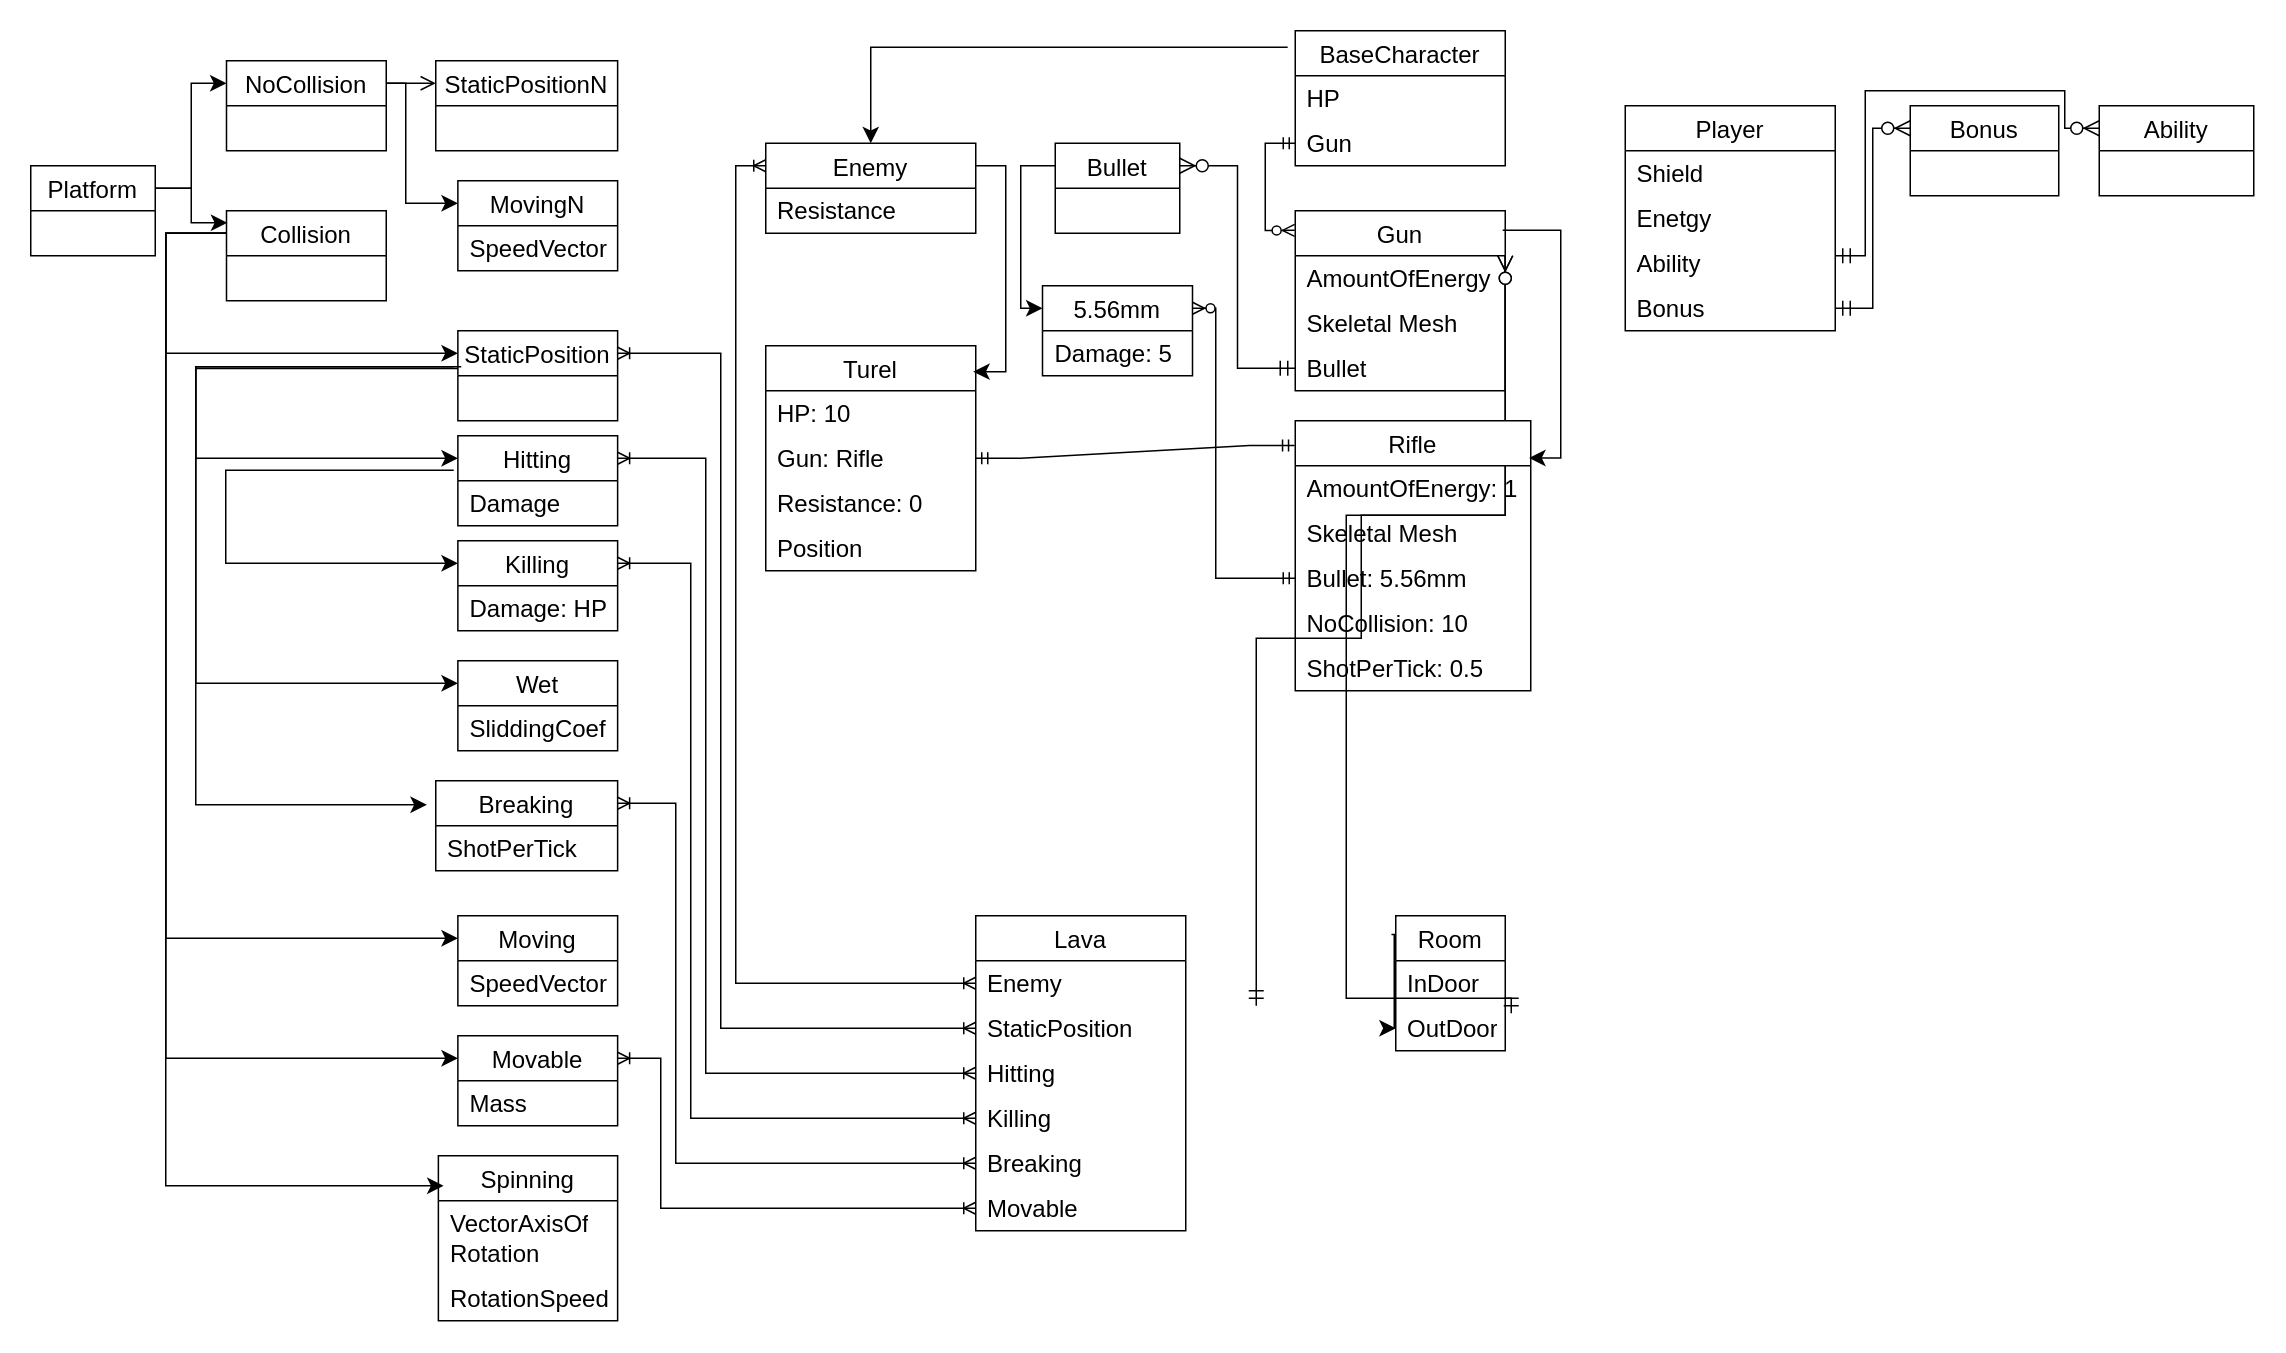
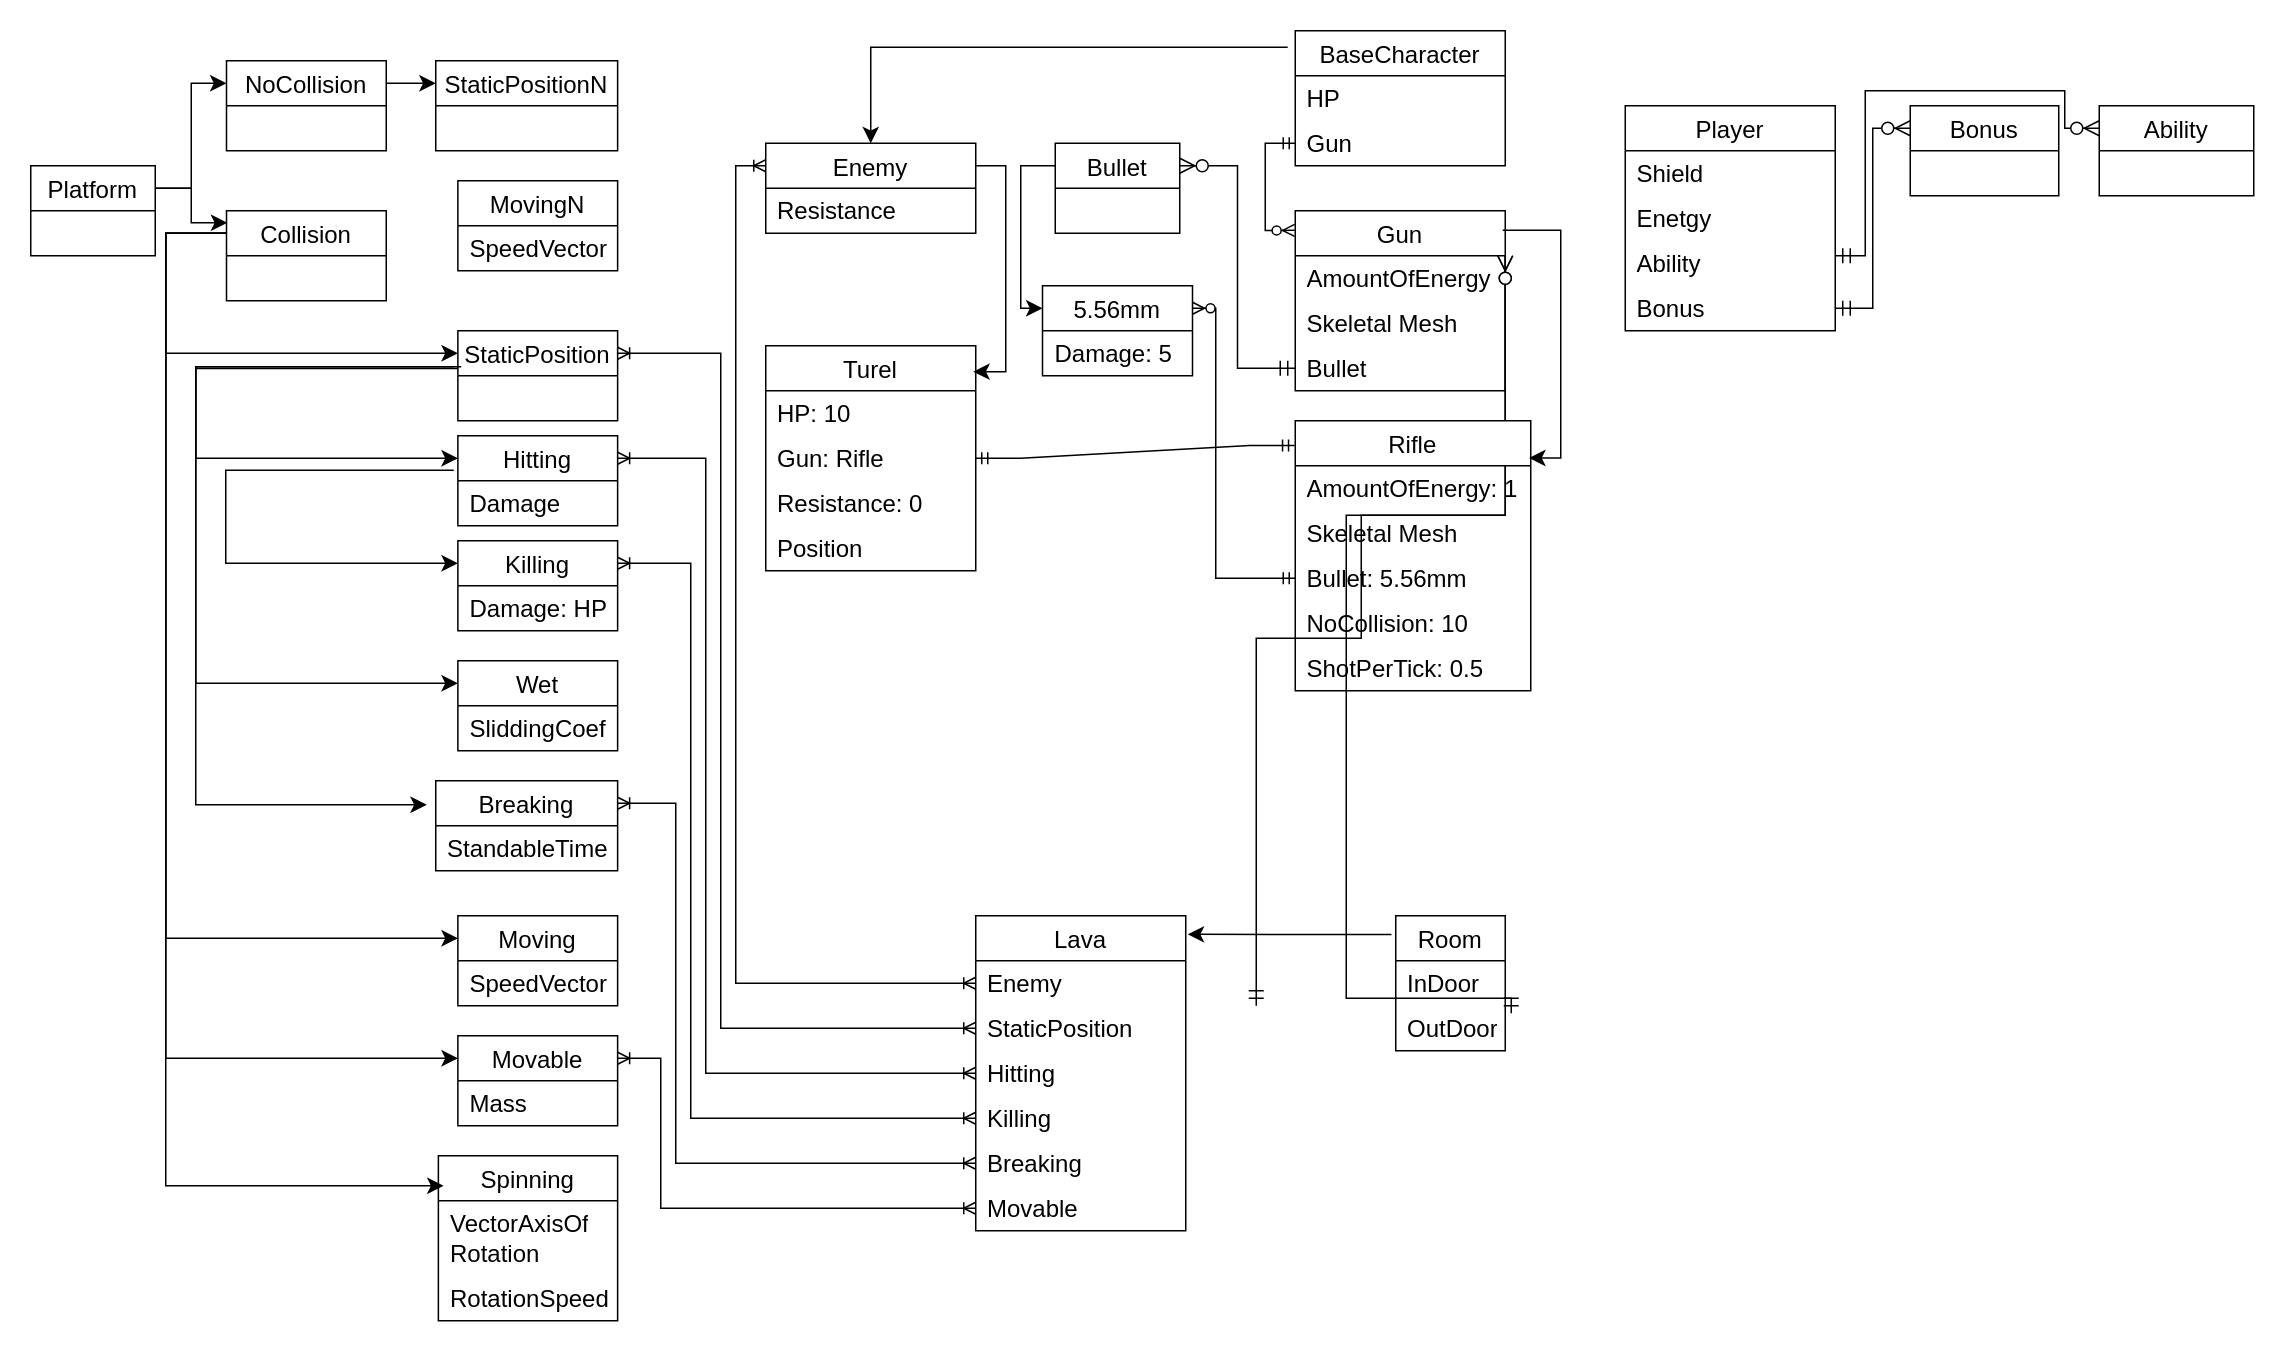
edge "NoCollision" -> "StaticPositionN": arrowhead open -> classic
edge "NoCollision" -> "MovingN": removed
node "ShotPerTick": label "ShotPerTick" -> "StandableTime"
edge "Room" -> "OutDoor": now "Room" -> "Lava"
